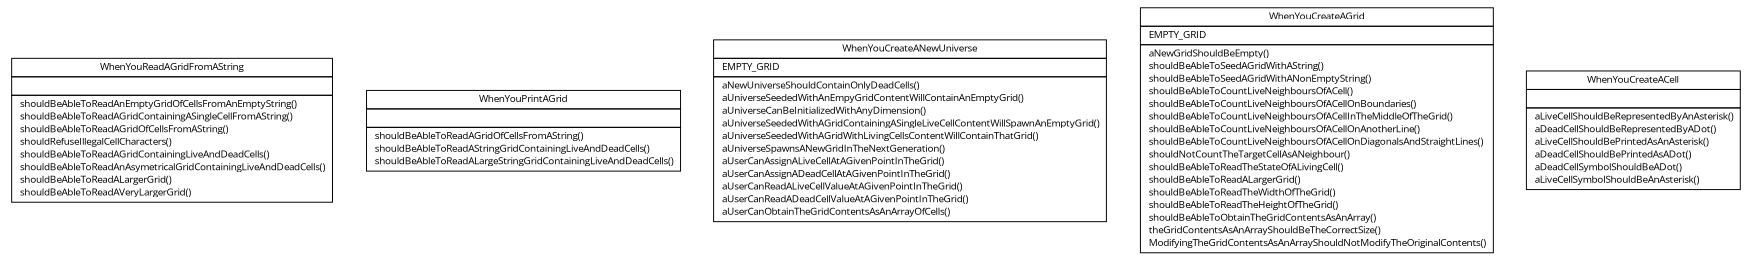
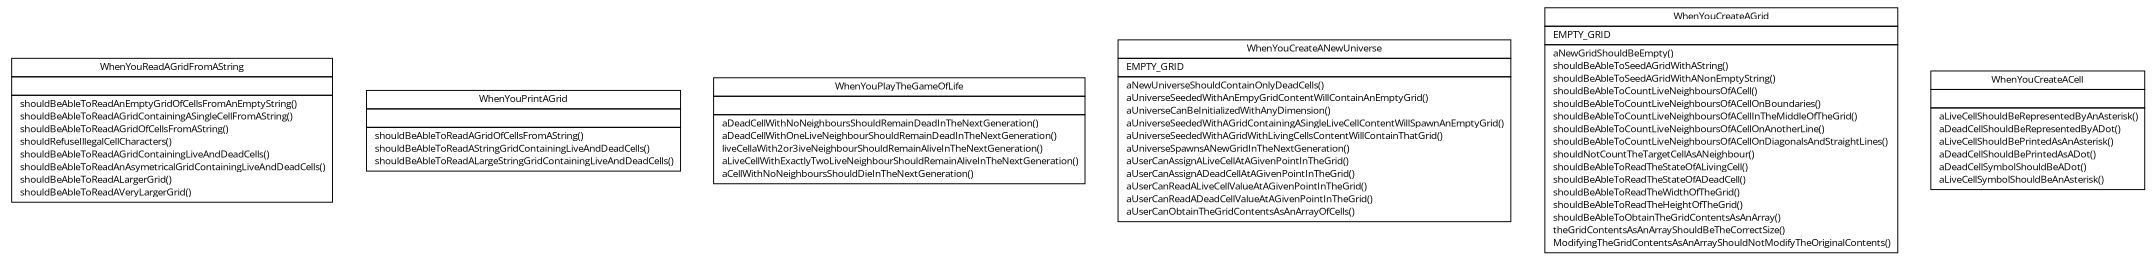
node "WhenYouPlayTheGameOfLife": added
node "WhenYouCreateAGrid": text "shouldBeAbleToReadALargerGrid()" -> "shouldBeAbleToReadTheStateOfADeadCell()"
